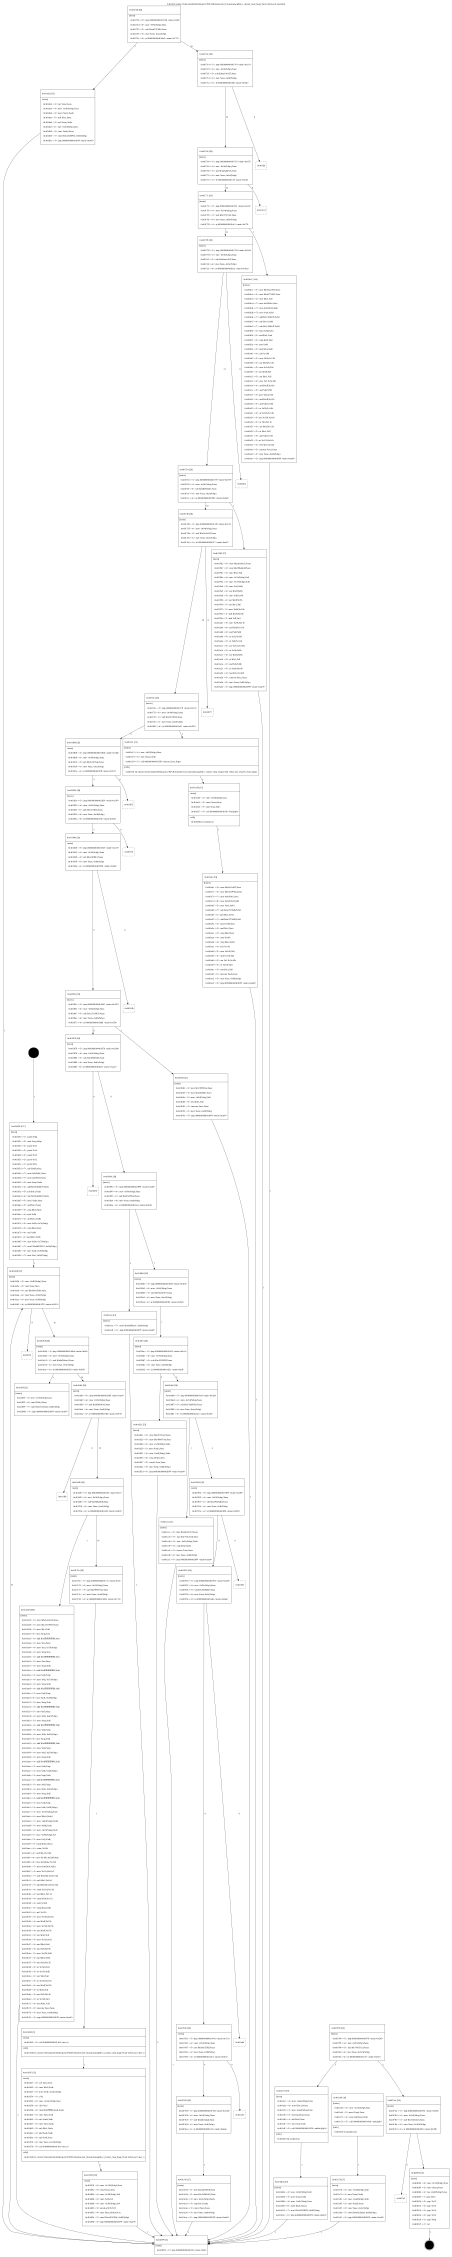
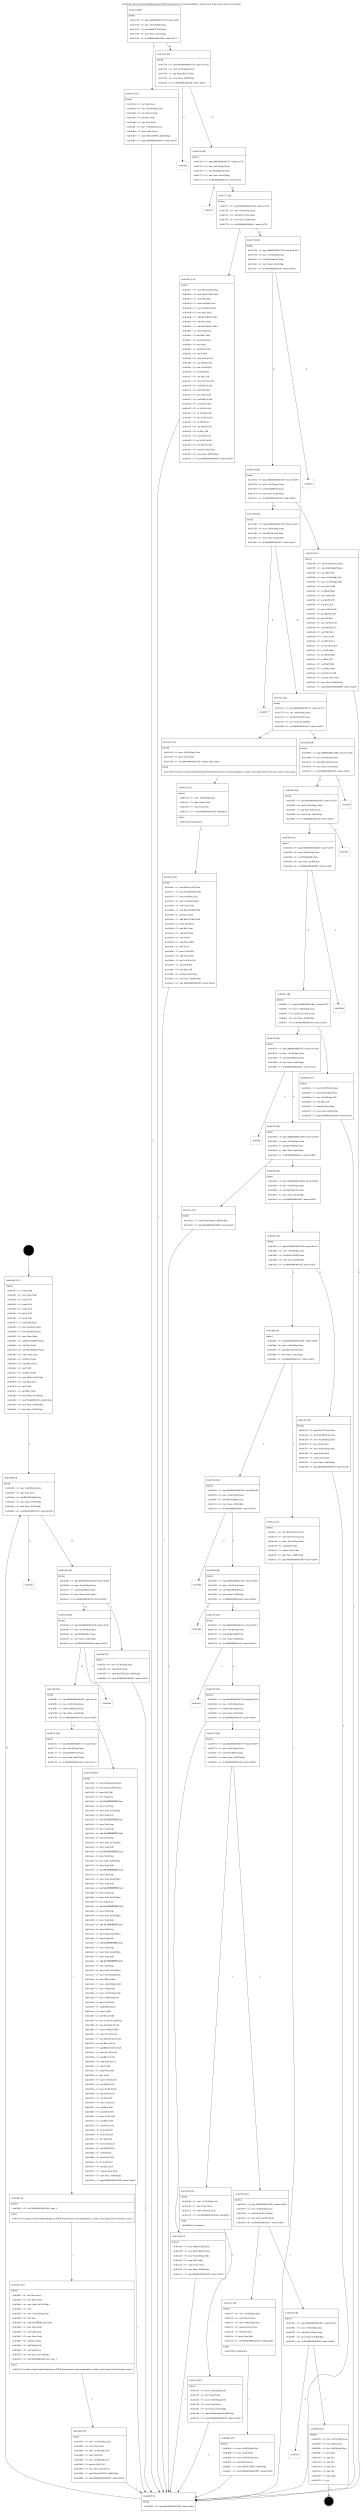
node "0x401974 [28]": added
edge "0x401fef [22]" -> "0x402099 [5]": added, label "1"
